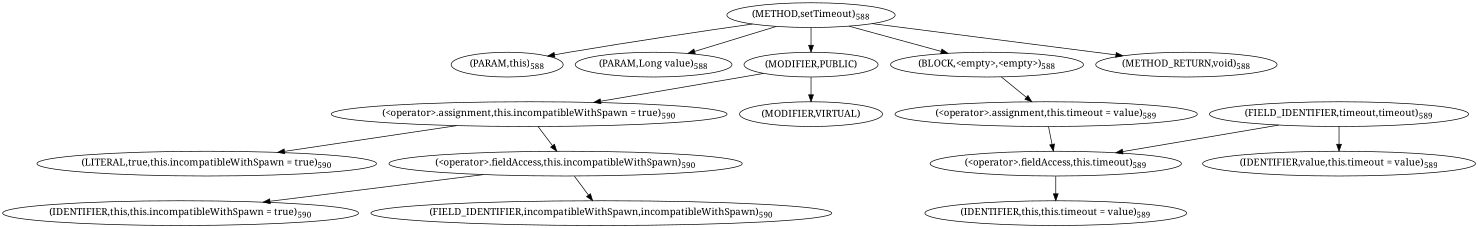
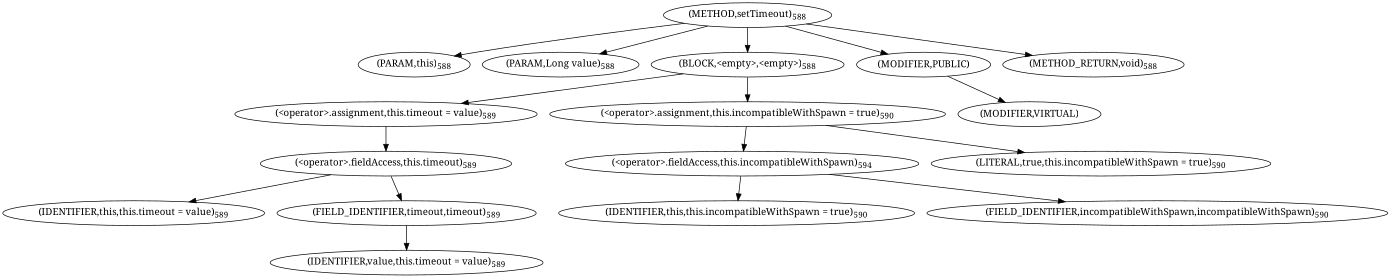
edge "(MODIFIER,PUBLIC)" -> "(<operator>.assignment,this.incompatibleWithSpawn = true)": now "(BLOCK,<empty>,<empty>)" -> "(<operator>.assignment,this.incompatibleWithSpawn = true)"
edge "(FIELD_IDENTIFIER,timeout,timeout)" -> "(<operator>.fieldAccess,this.timeout)": reversed
node "(<operator>.fieldAccess,this.incompatibleWithSpawn)": text "590" -> "594"
